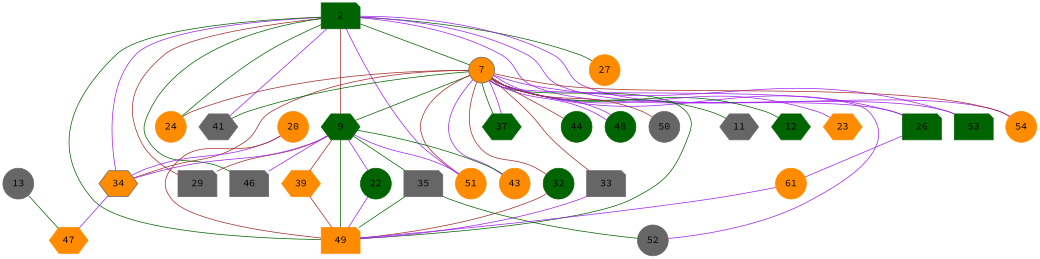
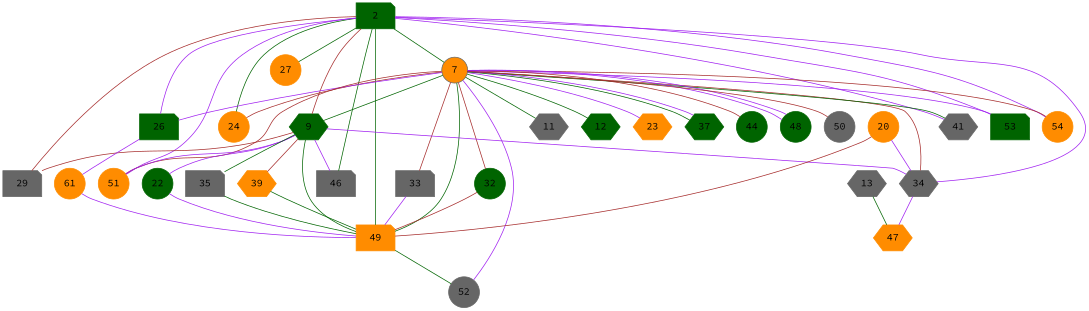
node "13": shape circle -> hexagon
node "34": fillcolor darkorange -> gray40
node "43": removed
edge "39" -- "49": color brown -> darkgreen
edge "35" -- "52": now "49" -- "52"
